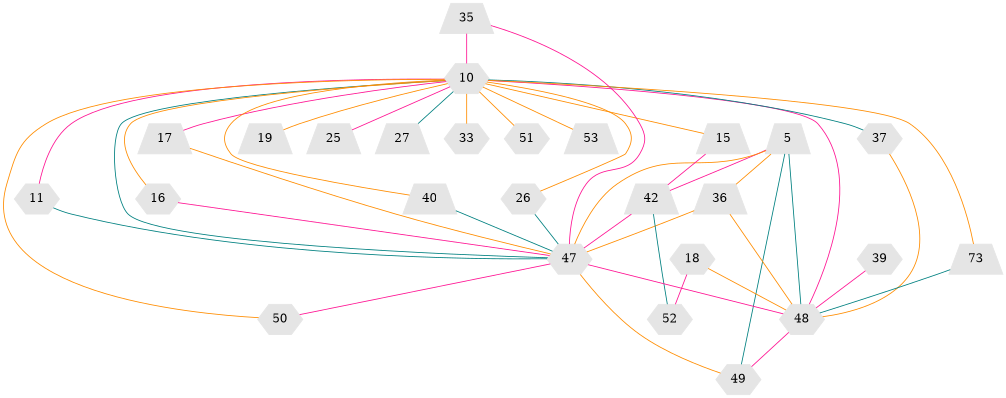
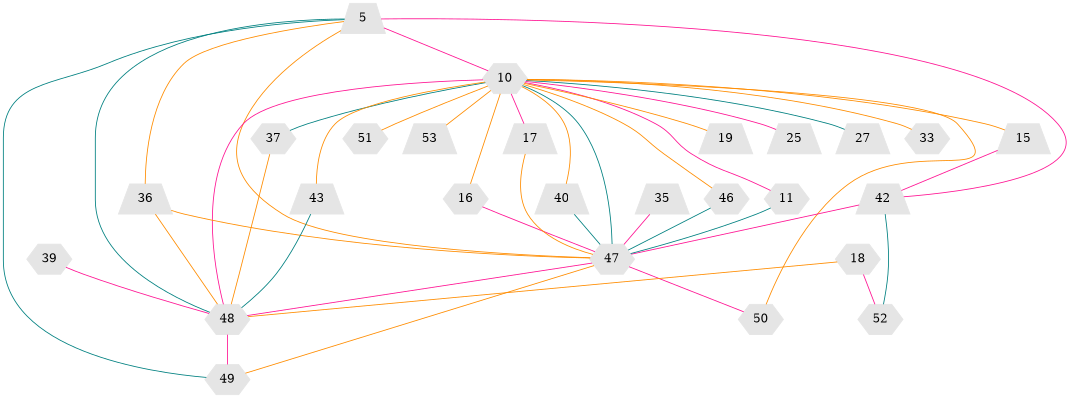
edge "35" -- "10": now "5" -- "10"
node "26": label "26" -> "46"
node "73": label "73" -> "43"
